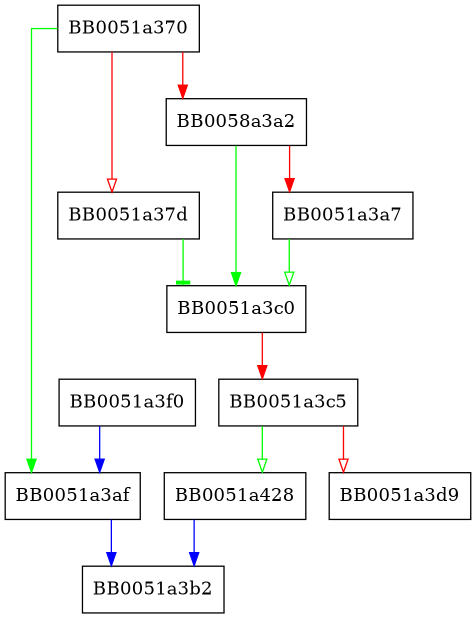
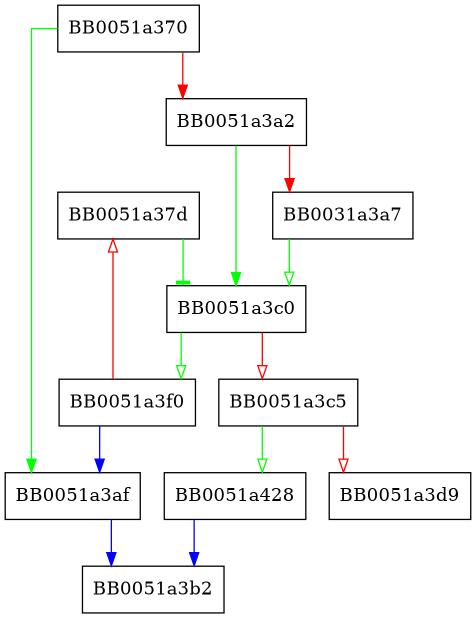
edge "BB0051a370" -> "BB0051a37d": now "BB0051a3f0" -> "BB0051a37d"
node "BB0058a3a2": label "BB0058a3a2" -> "BB0051a3a2"
node "BB0051a3a7": label "BB0051a3a7" -> "BB0031a3a7"
edge "BB0051a3c0" -> "BB0051a3f0": added
edge "BB0051a3c0" -> "BB0051a3c5": arrowhead normal -> onormal
